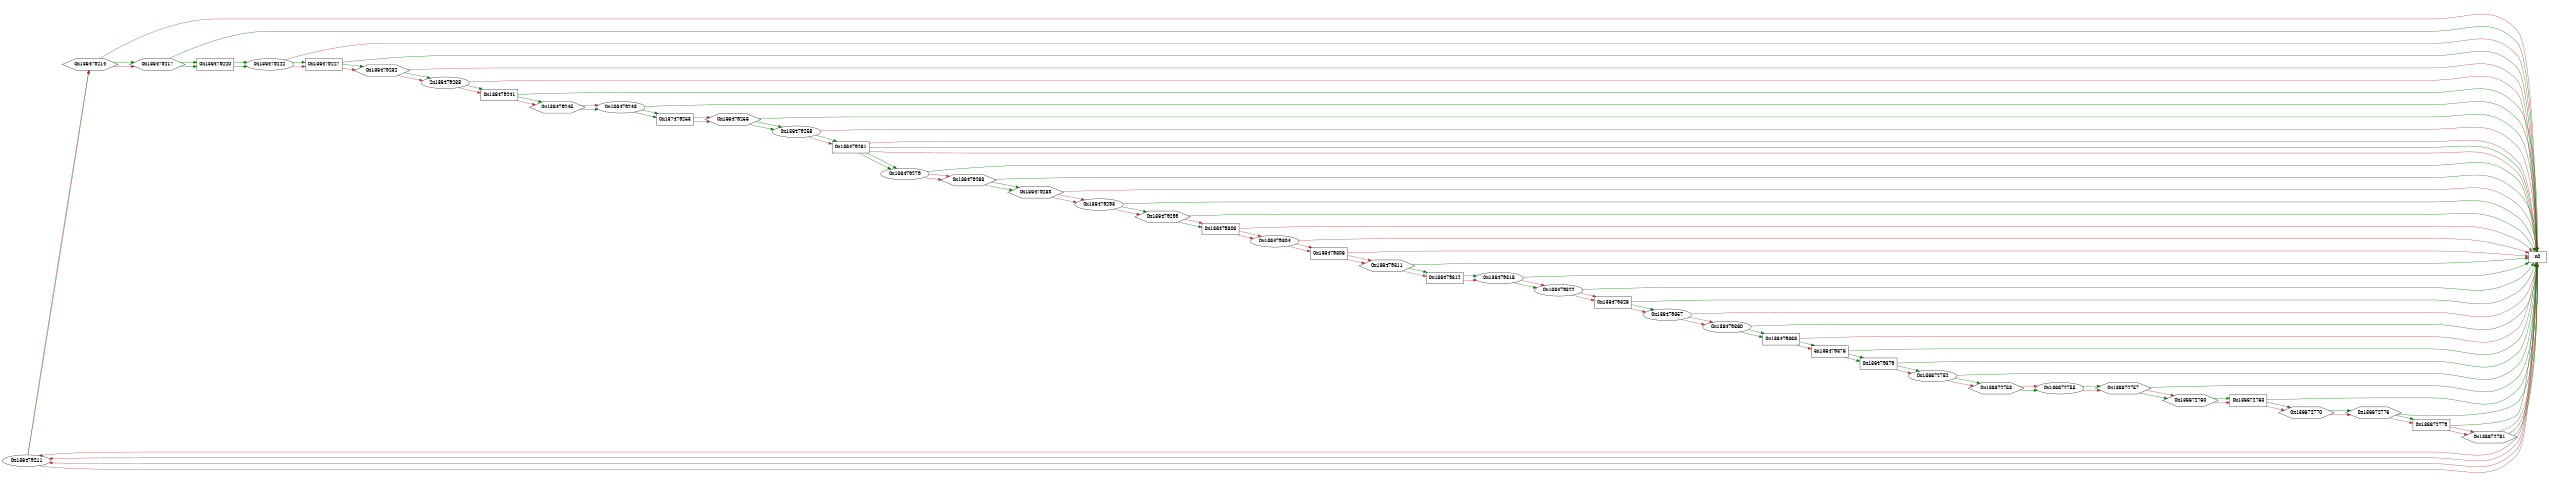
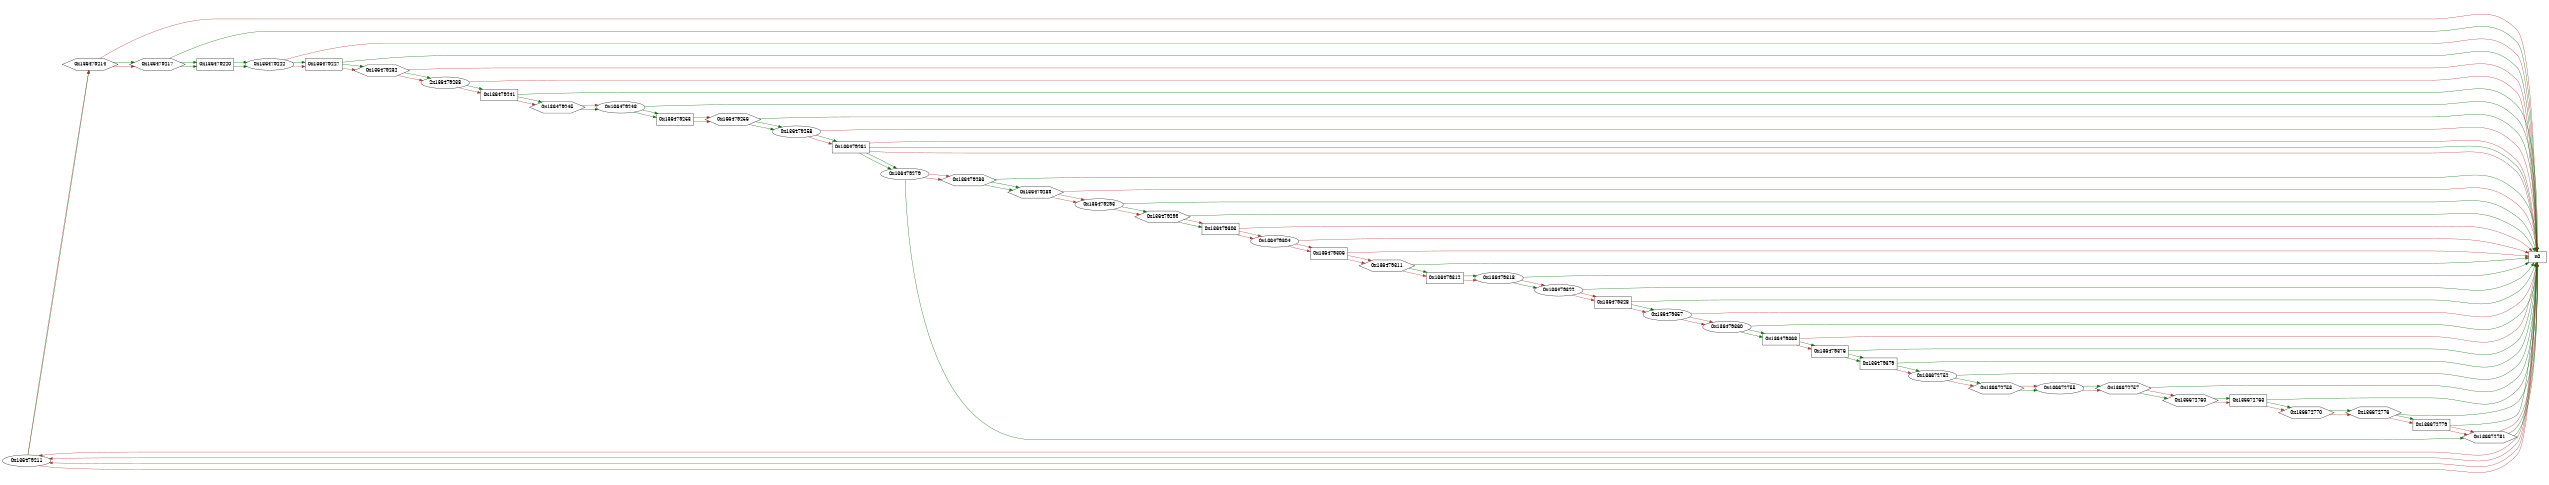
node "0x137479253": label "0x137479253" -> "0x136479253"
edge "0x136479279" -> "n0": now "0x136479279" -> "0x136672781"
node "5x136479376": label "5x136479376" -> "0x136479376"
